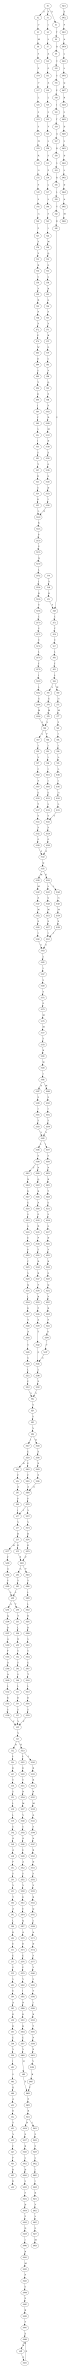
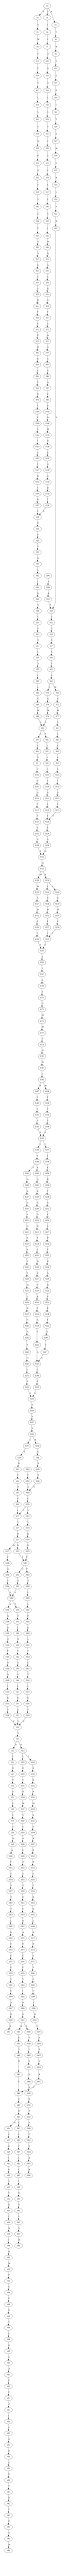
edge "S259" -> "S262": removed, label "E"
edge "S393" -> "S396": now "S391" -> "S396"
edge "S450" -> "S448": now "S450" -> "S451"
